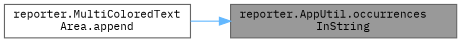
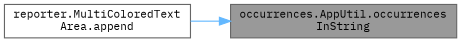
node "reporter.AppUtil.occurrences InString": label "reporter.AppUtil.occurrences InString" -> "occurrences.AppUtil.occurrences InString"
